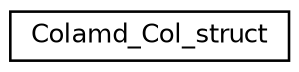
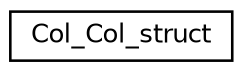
node "Colamd_Col_struct": label "Colamd_Col_struct" -> "Col_Col_struct"
